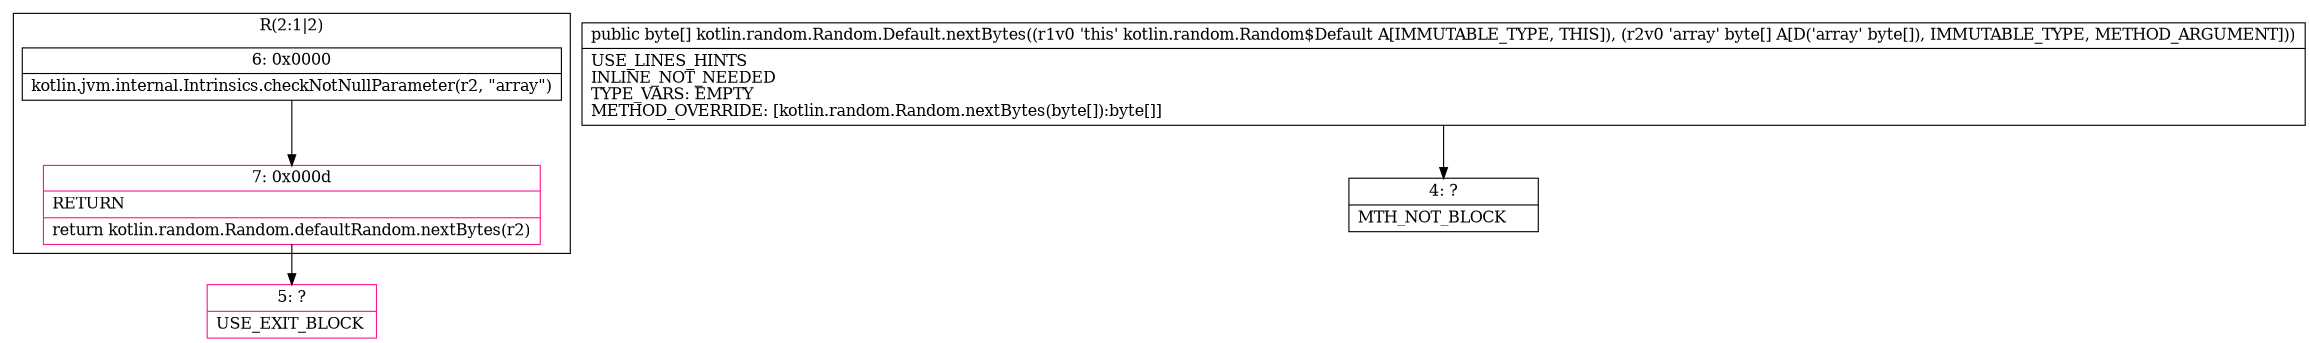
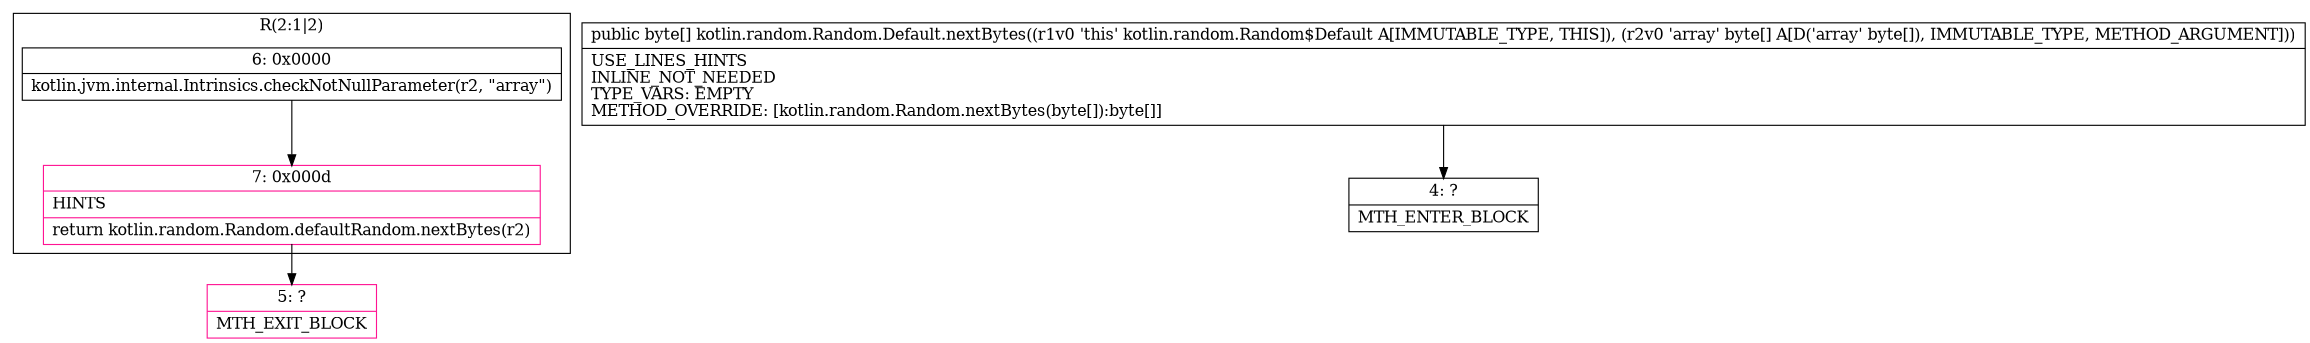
node "7: 0x000d": text "RETURN" -> "HINTS"
node "4: ?": text "MTH_NOT_BLOCK" -> "MTH_ENTER_BLOCK"
node "5: ?": text "USE_EXIT_BLOCK" -> "MTH_EXIT_BLOCK"
